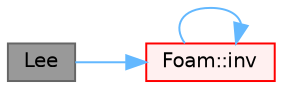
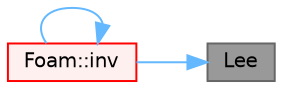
edge "Lee" -> "Foam::inv": reversed
